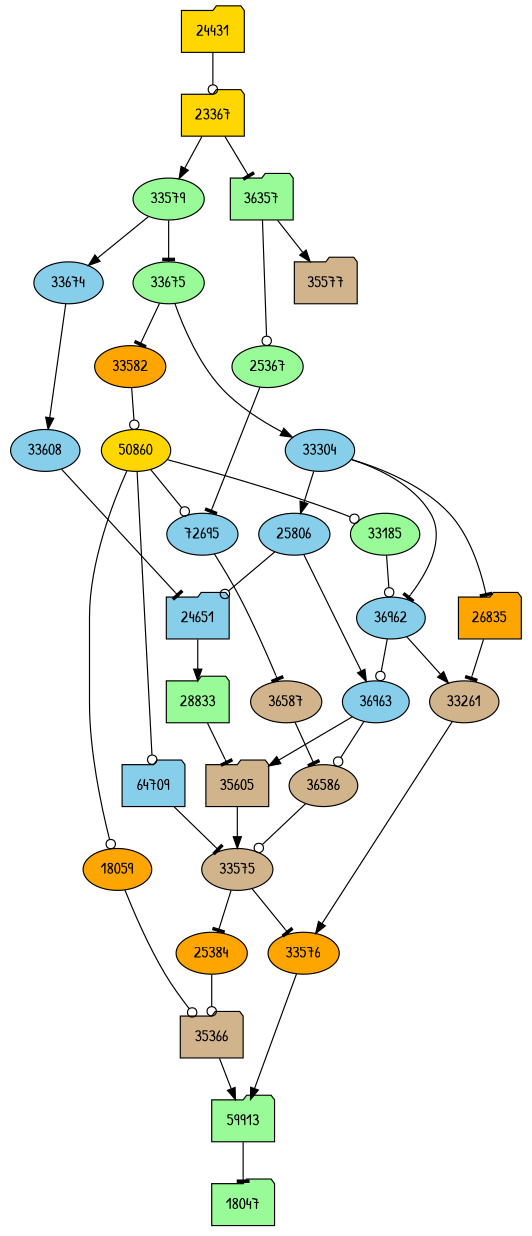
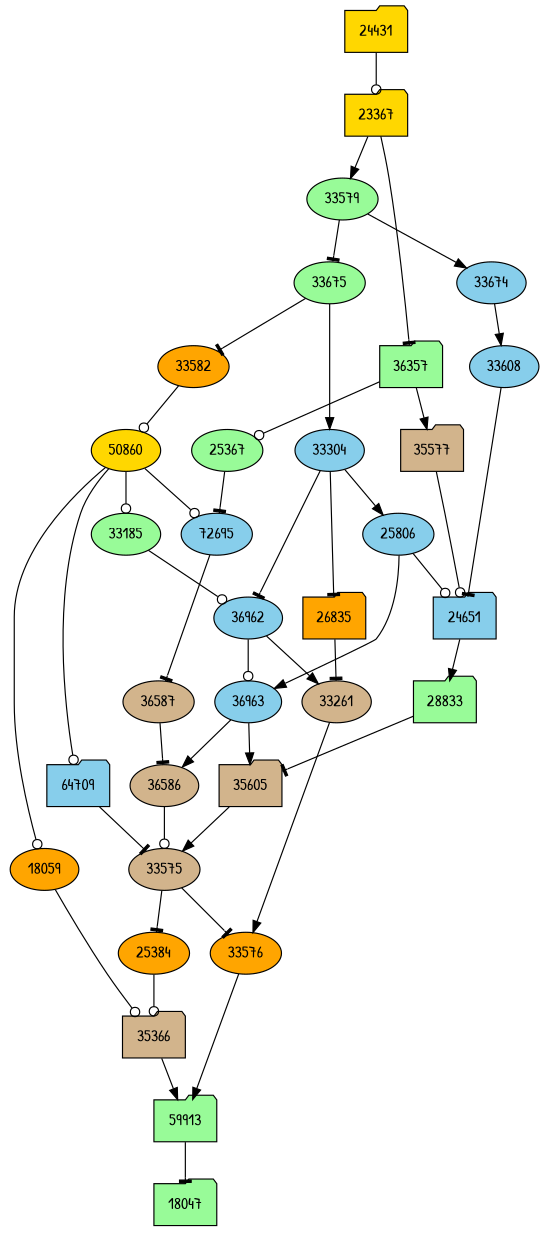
edge "35577" -> "24651": added
edge "36963" -> "36586": arrowhead odot -> normal
